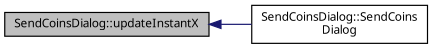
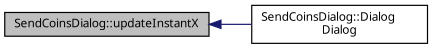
node "SendCoinsDialog::SendCoins Dialog": label "SendCoinsDialog::SendCoins Dialog" -> "SendCoinsDialog::Dialog Dialog"
